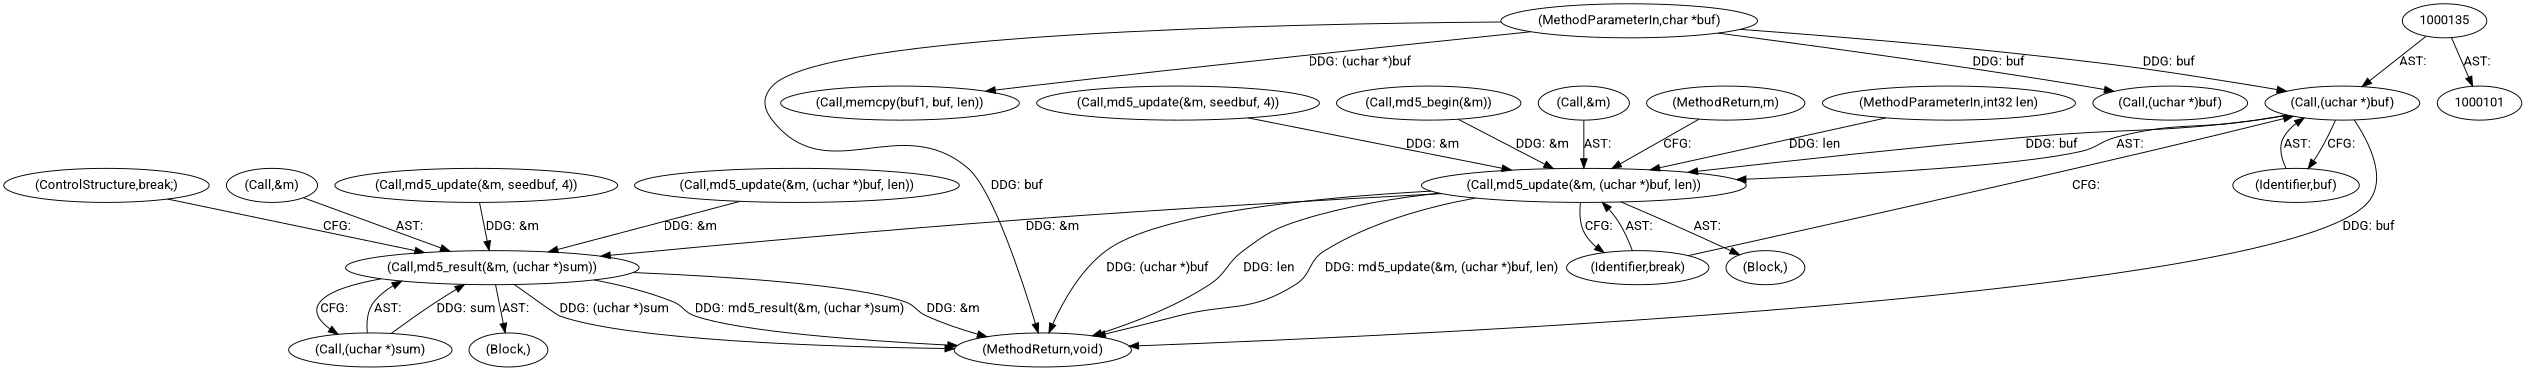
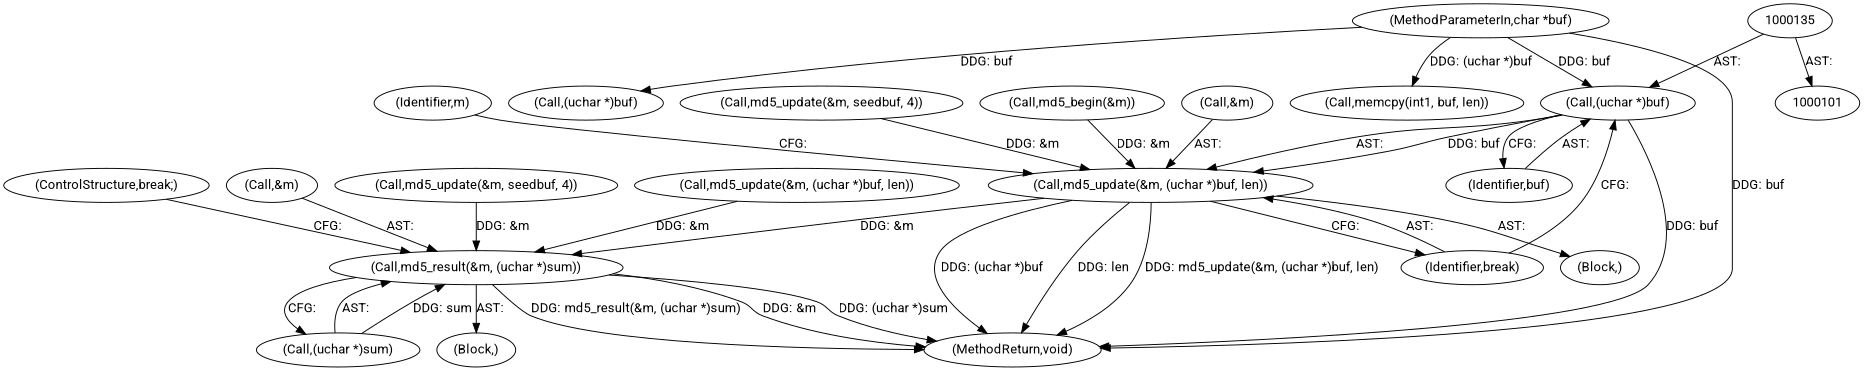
node "(Call,memcpy(buf1, buf, len))": label "(Call,memcpy(buf1, buf, len))" -> "(Call,memcpy(int1, buf, len))"
node "(MethodReturn,m)": label "(MethodReturn,m)" -> "(Identifier,m)"
node "(MethodParameterIn,int32 len)": removed
